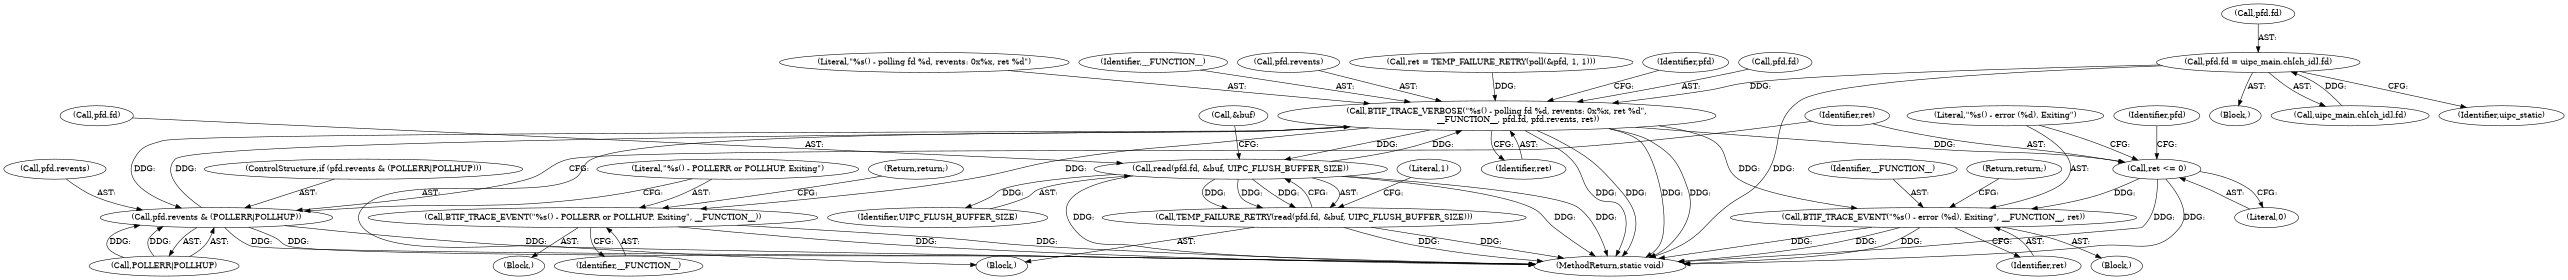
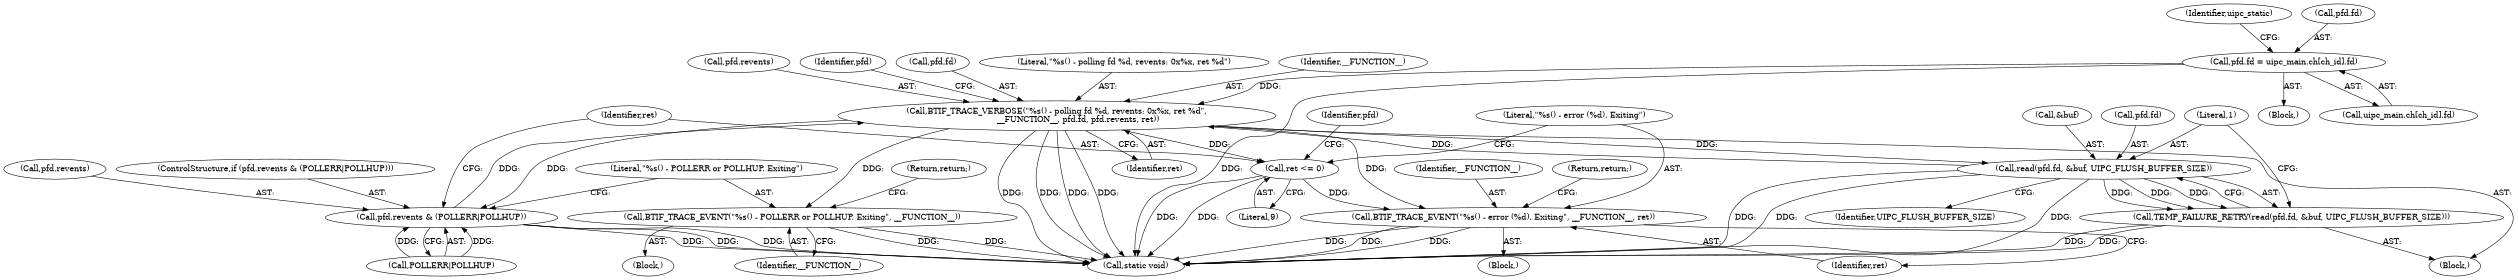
node "(Call,ret = TEMP_FAILURE_RETRY(poll(&pfd, 1, 1)))": removed
edge "(Call,uipc_main.ch[ch_id].fd)" -> "(Call,pfd.fd = uipc_main.ch[ch_id].fd)": label "DDG: " -> "AST: "
edge "(Call,pfd.fd = uipc_main.ch[ch_id].fd)" -> "(Identifier,uipc_static)": reversed
edge "(Call,&buf)" -> "(Call,read(pfd.fd, &buf, UIPC_FLUSH_BUFFER_SIZE))": label "CFG: " -> "AST: "
edge "(Identifier,UIPC_FLUSH_BUFFER_SIZE)" -> "(Call,read(pfd.fd, &buf, UIPC_FLUSH_BUFFER_SIZE))": now "(Literal,1)" -> "(Call,read(pfd.fd, &buf, UIPC_FLUSH_BUFFER_SIZE))"
edge "(Call,read(pfd.fd, &buf, UIPC_FLUSH_BUFFER_SIZE))" -> "(Identifier,UIPC_FLUSH_BUFFER_SIZE)": label "DDG: " -> "CFG: "
node "(Literal,0)": label "(Literal,0)" -> "(Literal,9)"
edge "(Call,pfd.revents & (POLLERR|POLLHUP))" -> "(Call,POLLERR|POLLHUP)": label "AST: " -> "CFG: "
node "(MethodReturn,static void)": label "(MethodReturn,static void)" -> "(Call,static void)"
